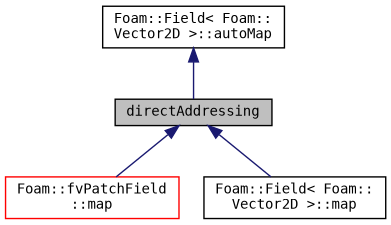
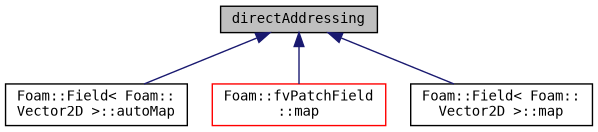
edge "directAddressing" -> "Foam::Field< Foam:: Vector2D >::autoMap": reversed
